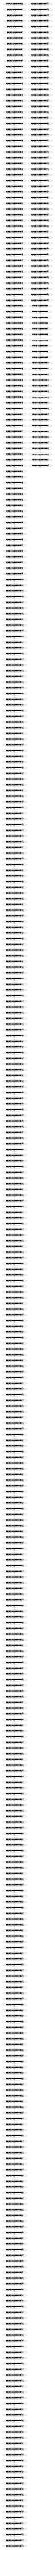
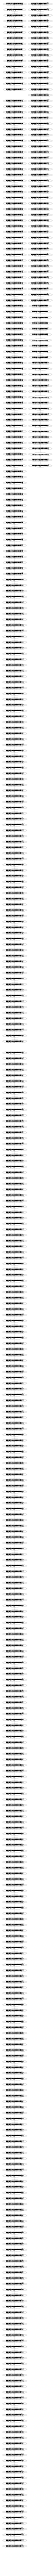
node "BARABASI_GRAPH_NODE_15": removed
node "BARABASI_GRAPH_NODE_182": removed
